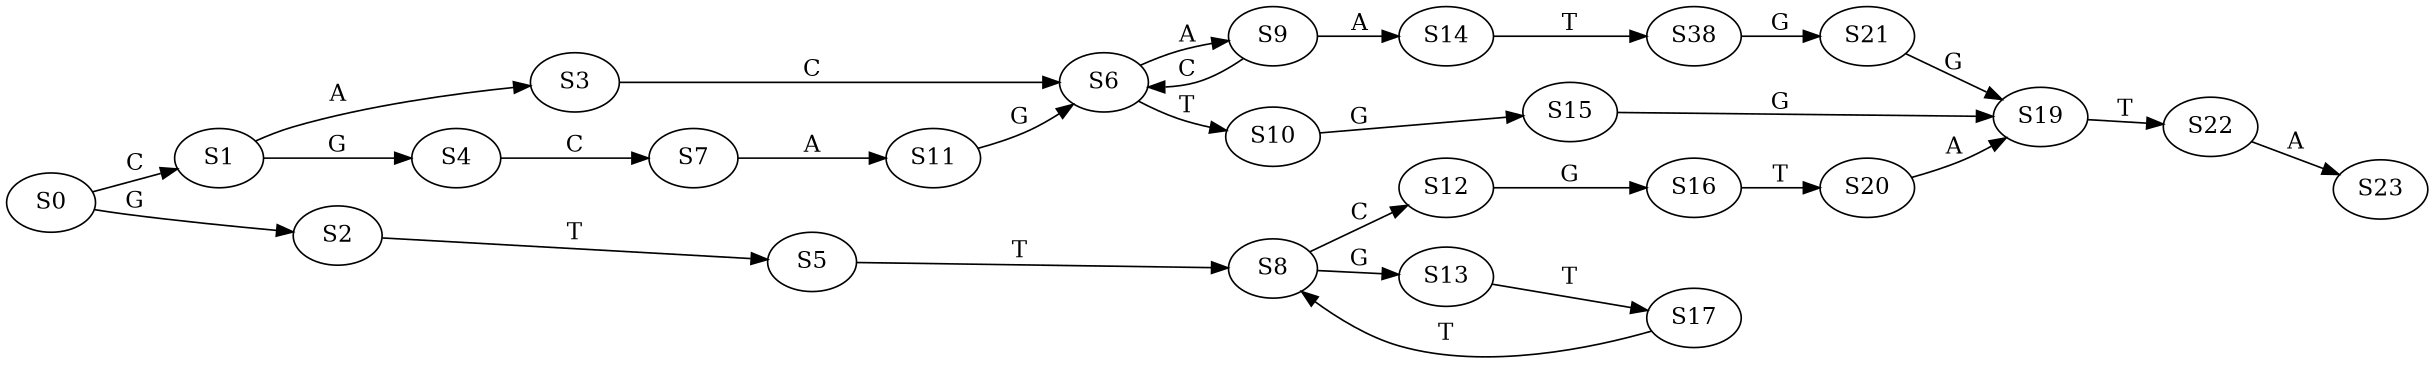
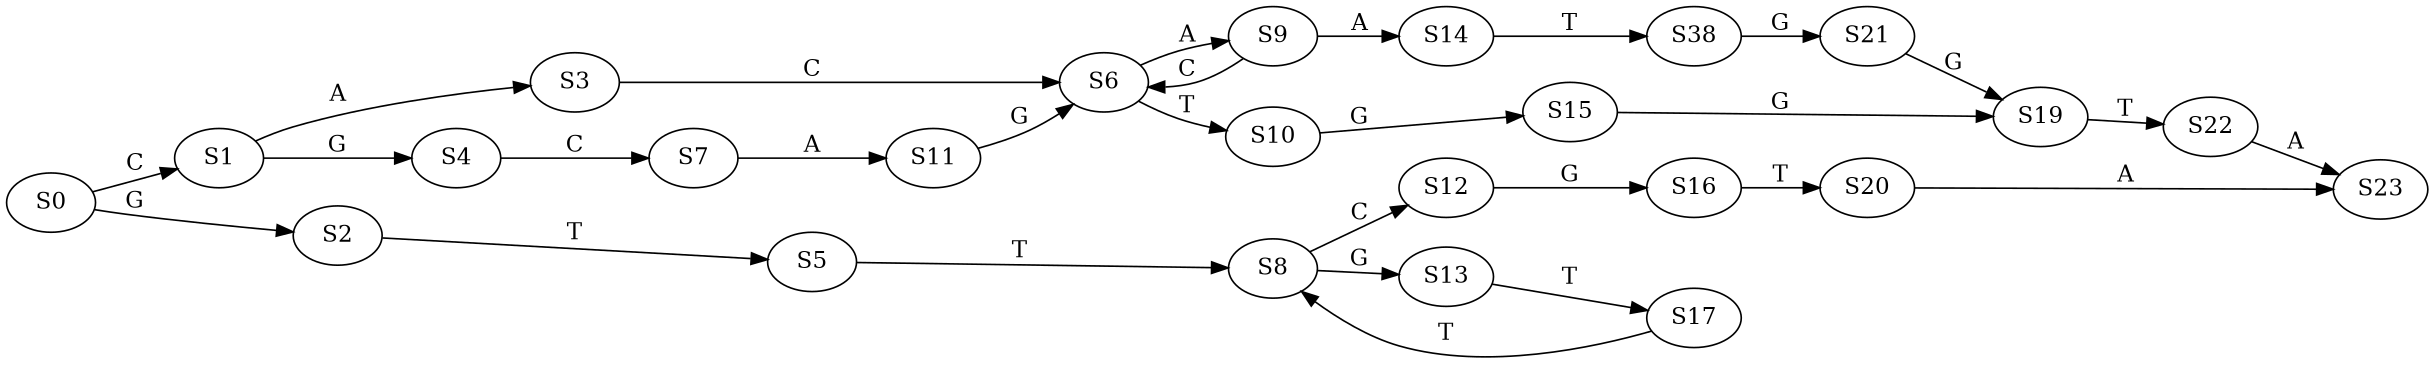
edge "S20" -> "S19": now "S20" -> "S23"
